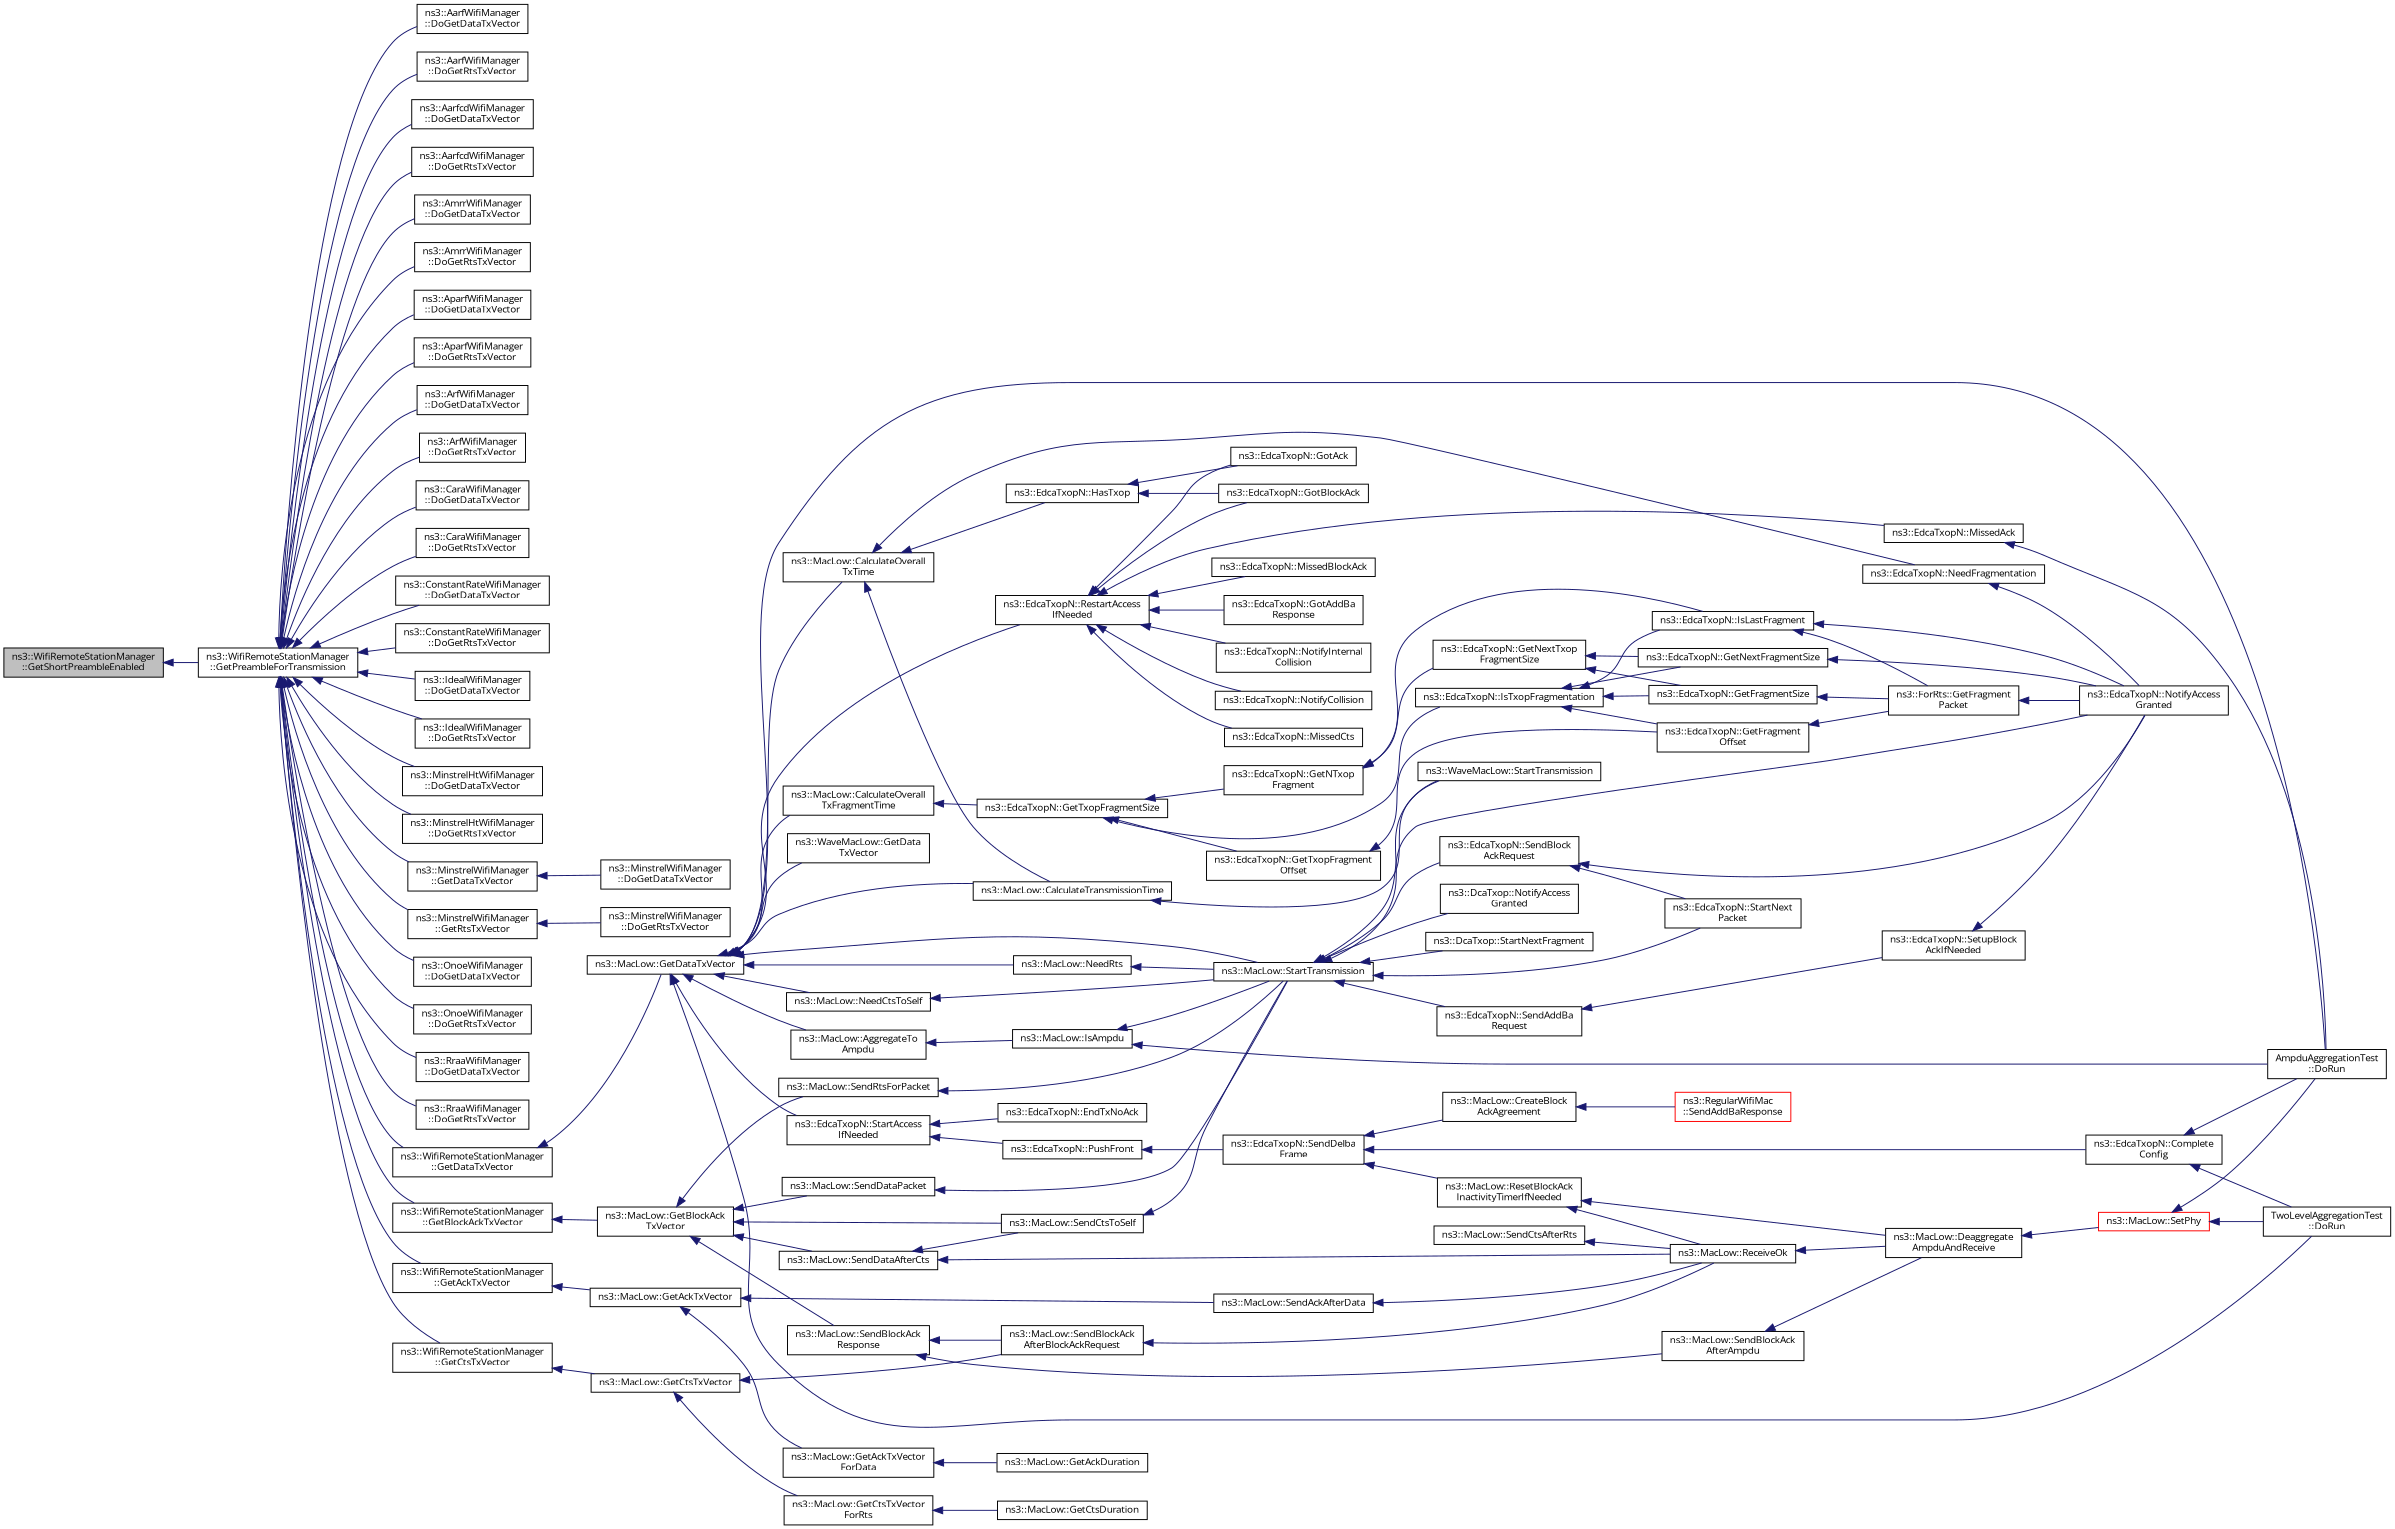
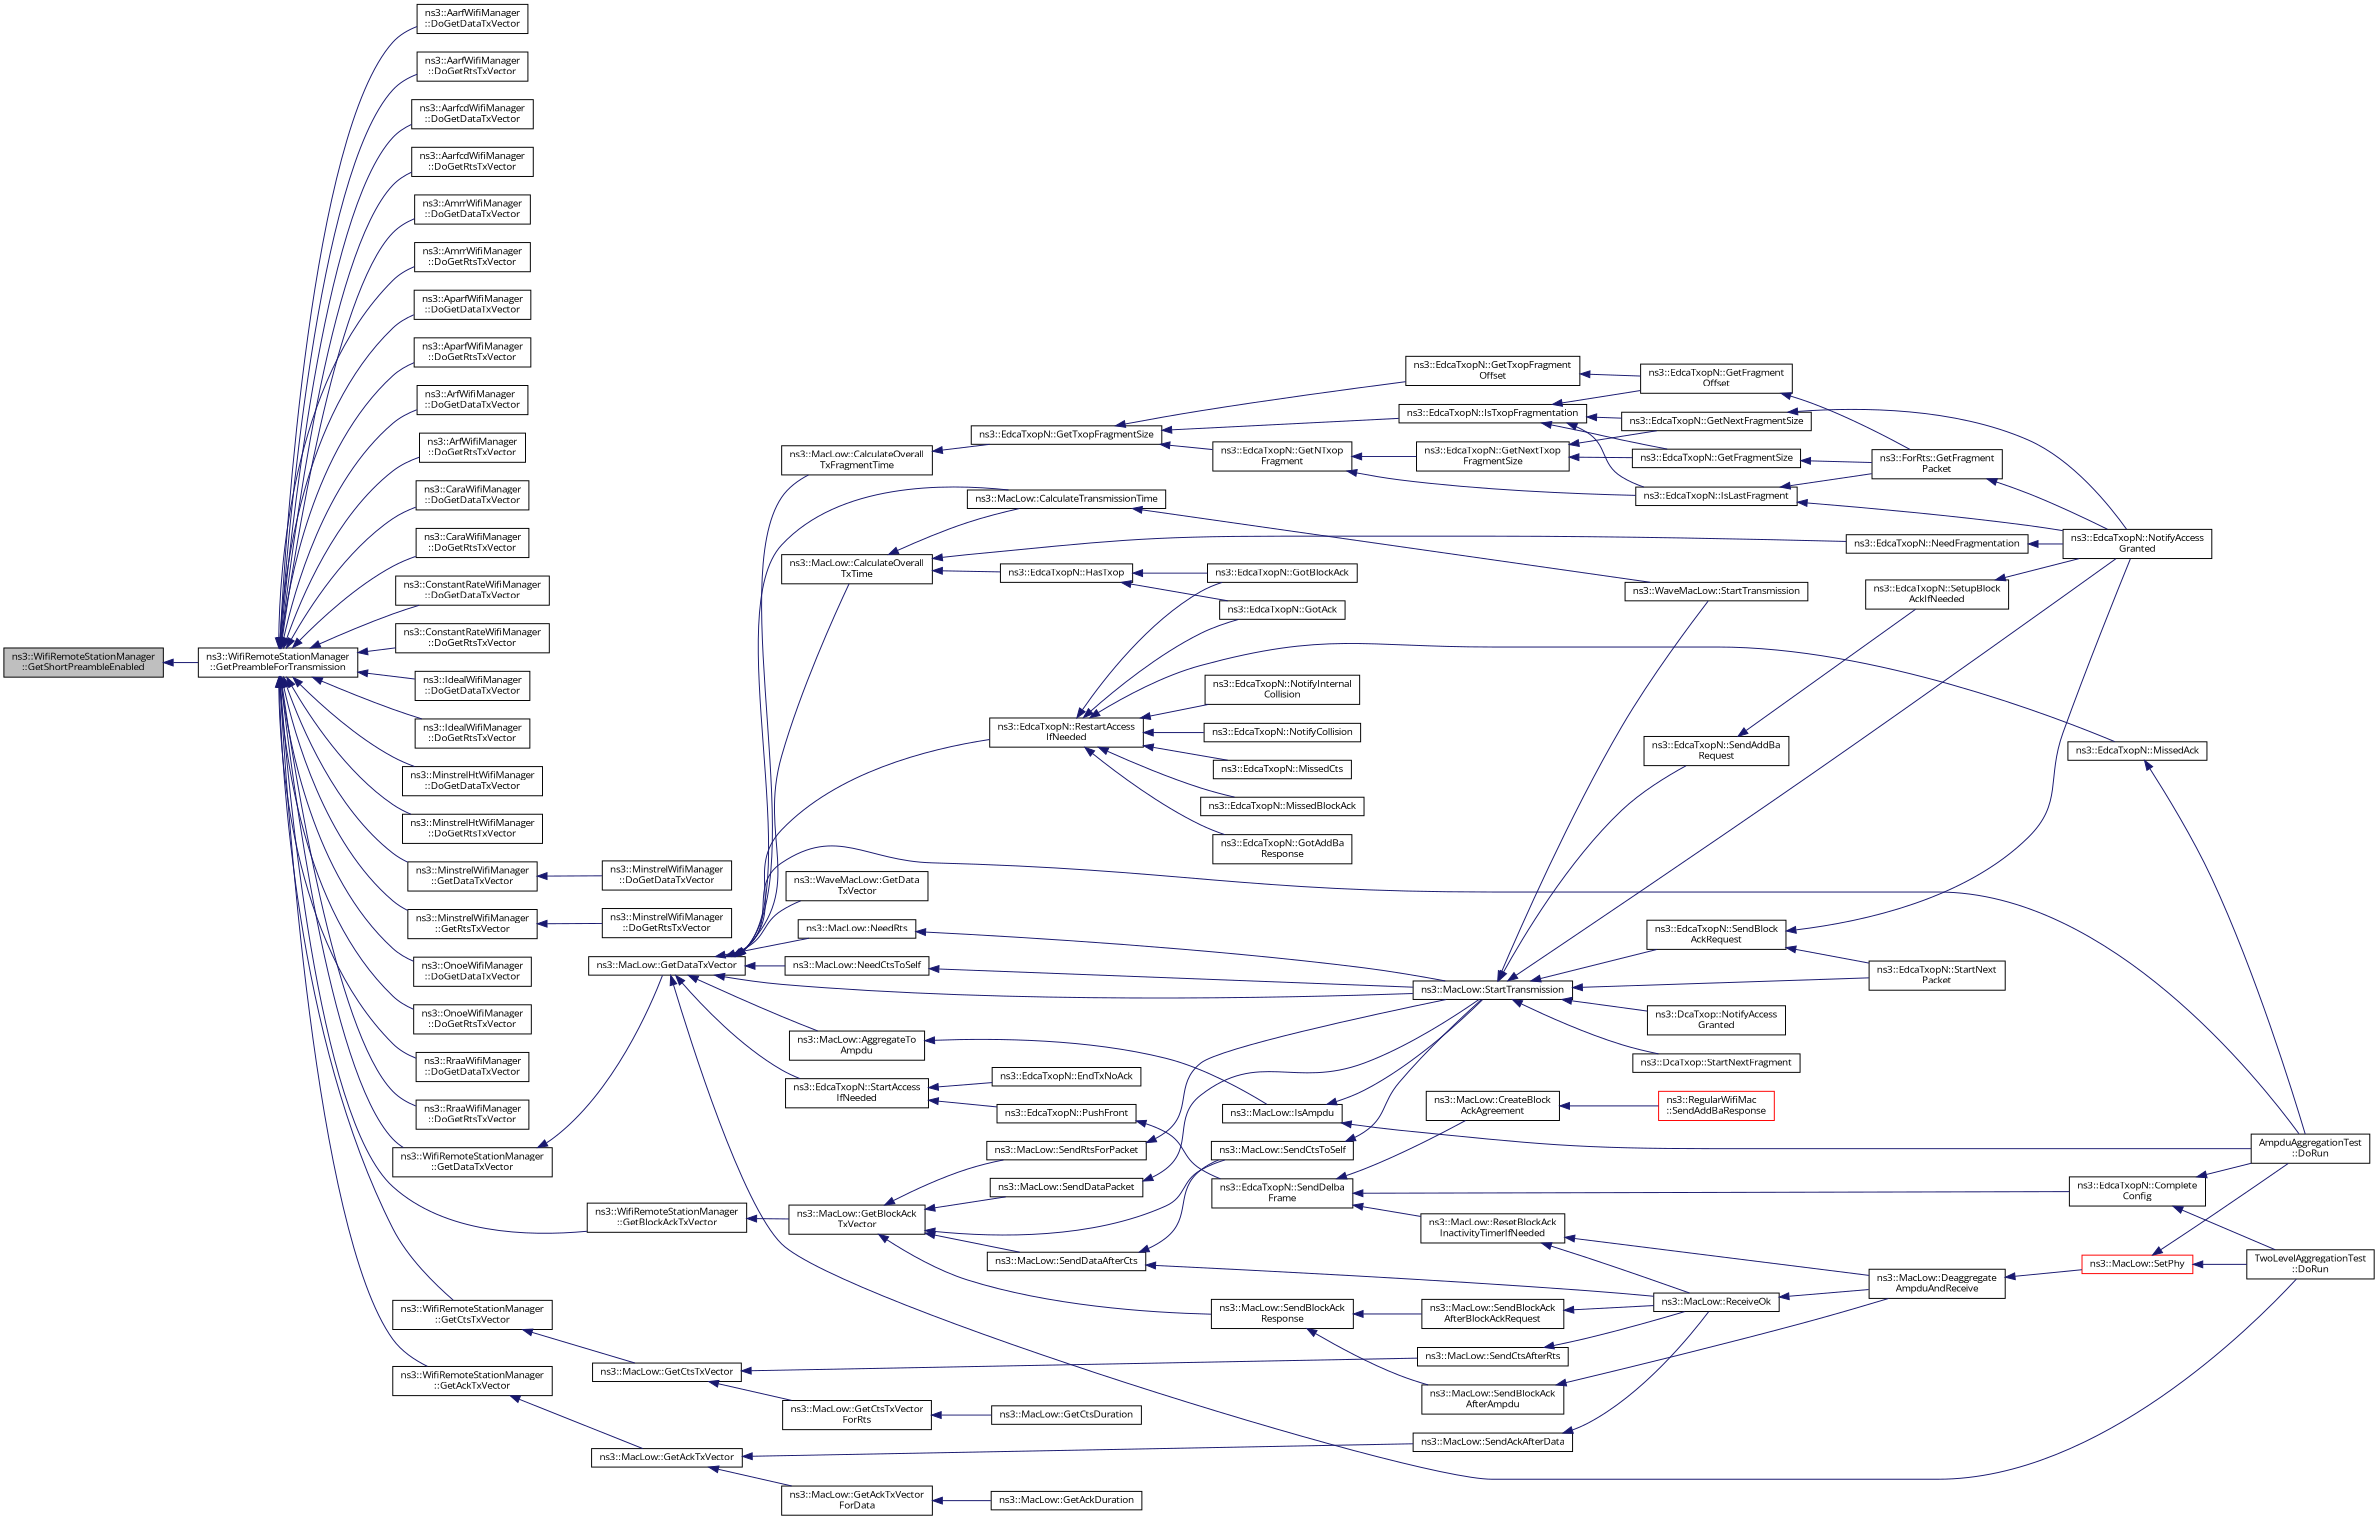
edge "ns3::MacLow::SendBlockAck AfterBlockAckRequest" -> "ns3::MacLow::GetCtsTxVector": now "ns3::MacLow::SendCtsAfterRts" -> "ns3::MacLow::GetCtsTxVector"
